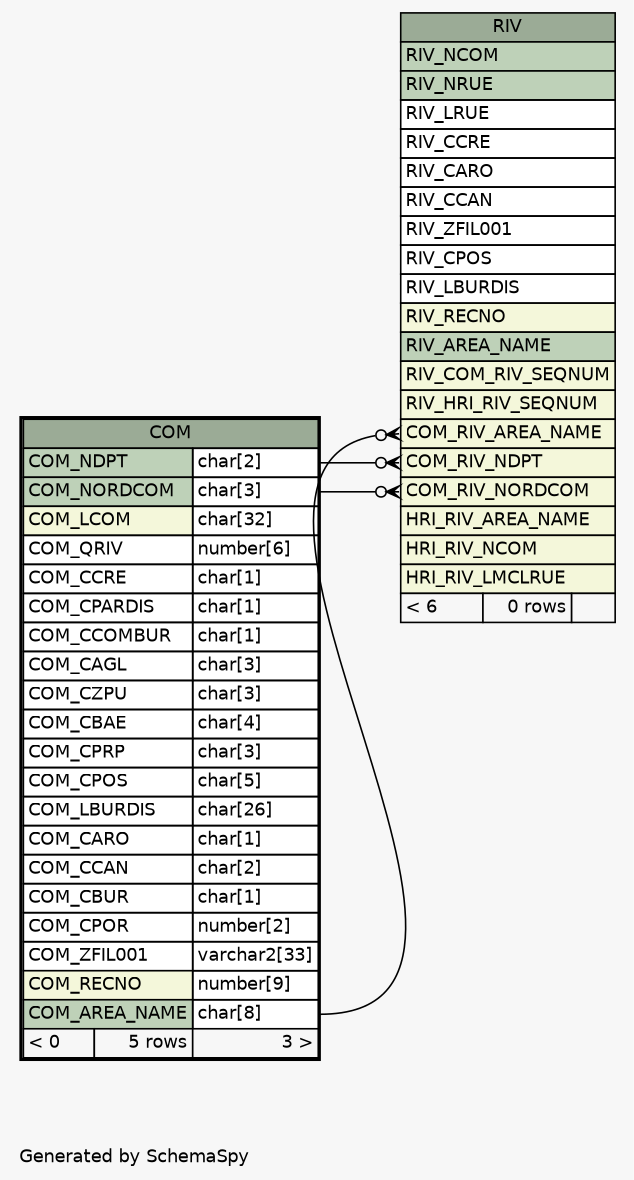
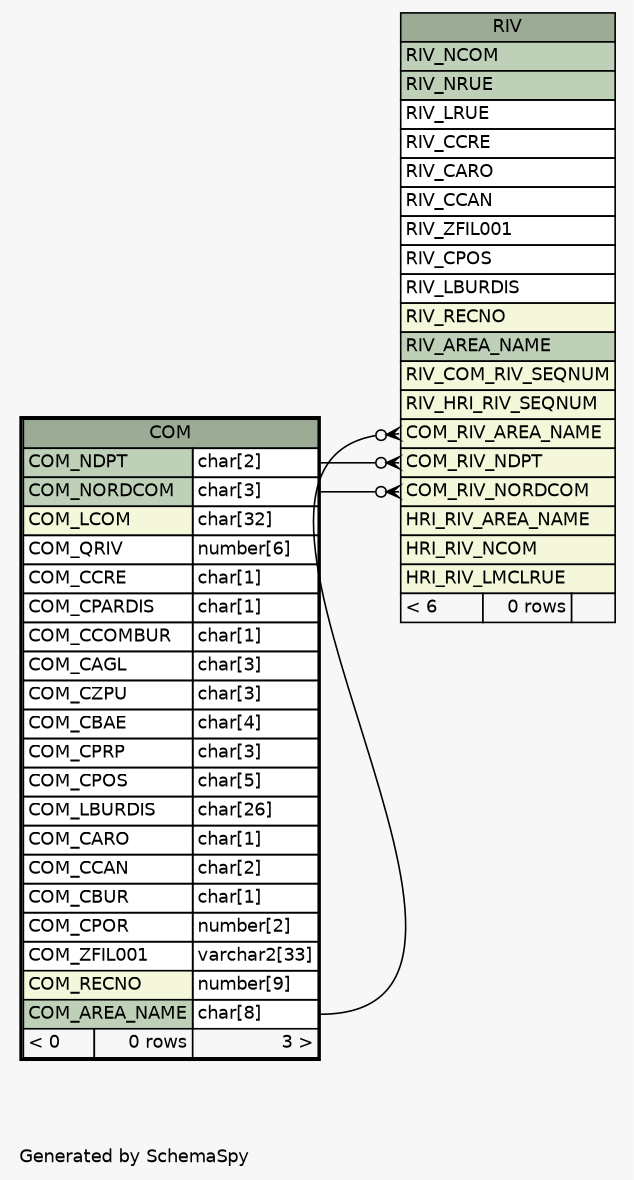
node "COM": text "5 rows" -> "0 rows"
